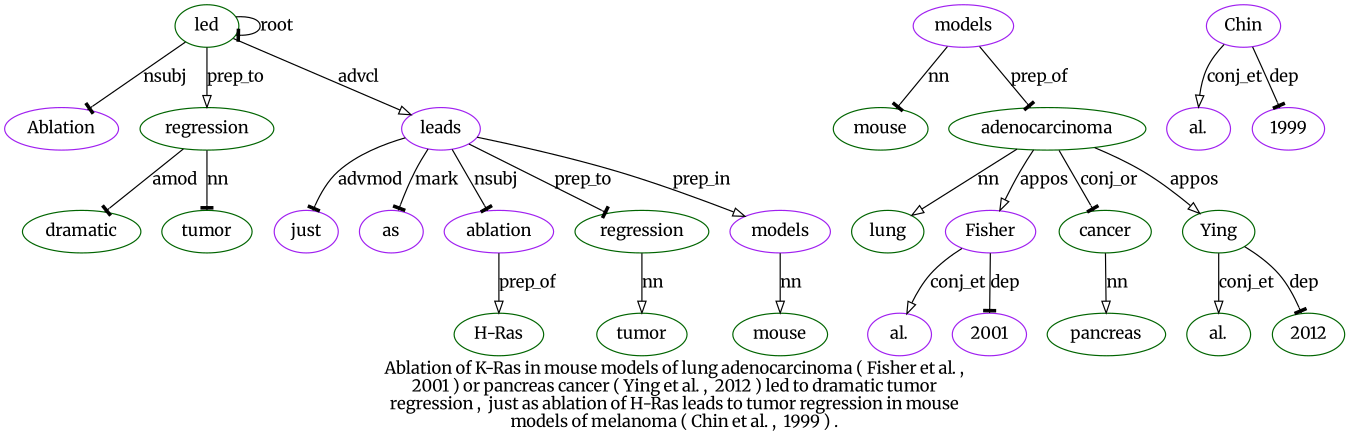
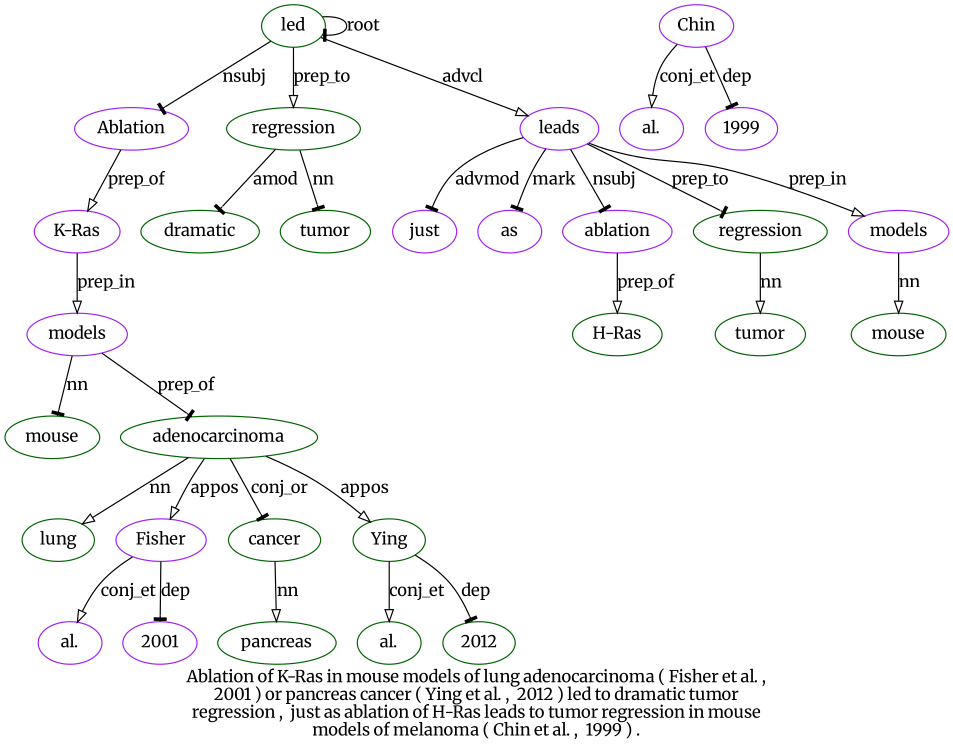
node "K-Ras": added
